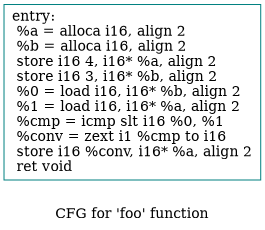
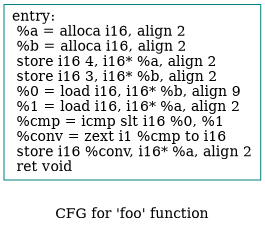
node "entry:": text "%0 = load i16, i16* %b, align 2" -> "%0 = load i16, i16* %b, align 9"
